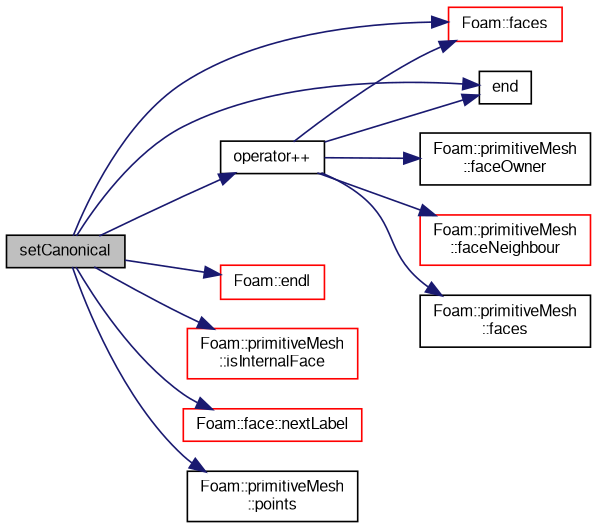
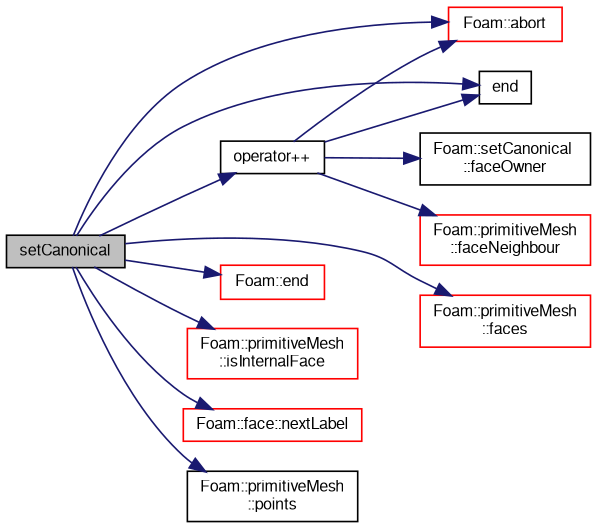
node "Foam::faces": label "Foam::faces" -> "Foam::abort"
node "Foam::primitiveMesh ::faceOwner": label "Foam::primitiveMesh ::faceOwner" -> "Foam::setCanonical ::faceOwner"
edge "operator++" -> "Foam::primitiveMesh ::faces": now "setCanonical" -> "Foam::primitiveMesh ::faces"
node "Foam::endl": label "Foam::endl" -> "Foam::end"
node "Foam::primitiveMesh ::faces": color black -> red
